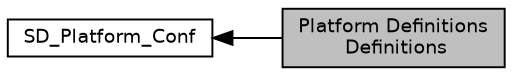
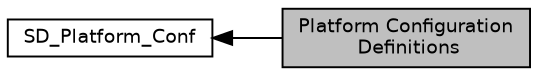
node "Platform Definitions Definitions": label "Platform Definitions Definitions" -> "Platform Configuration Definitions"
